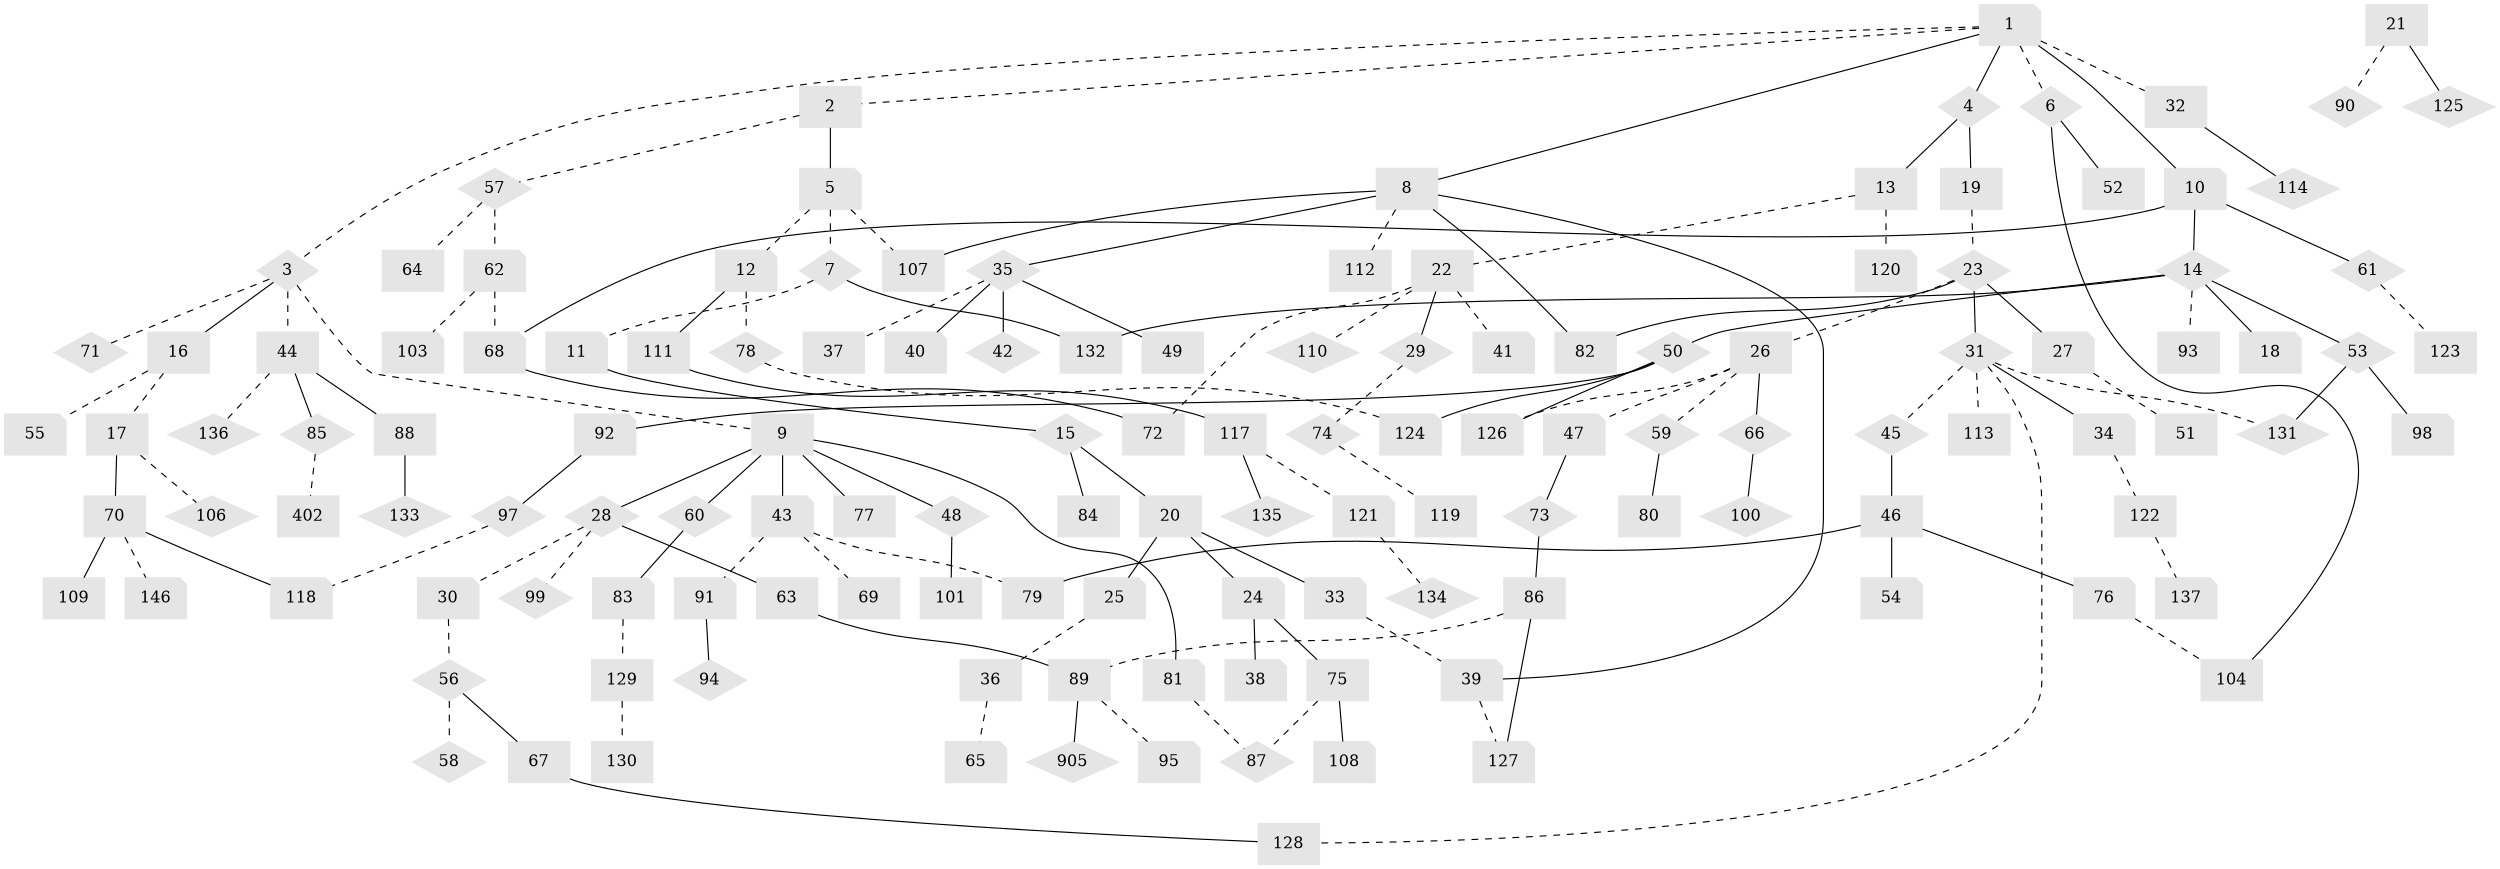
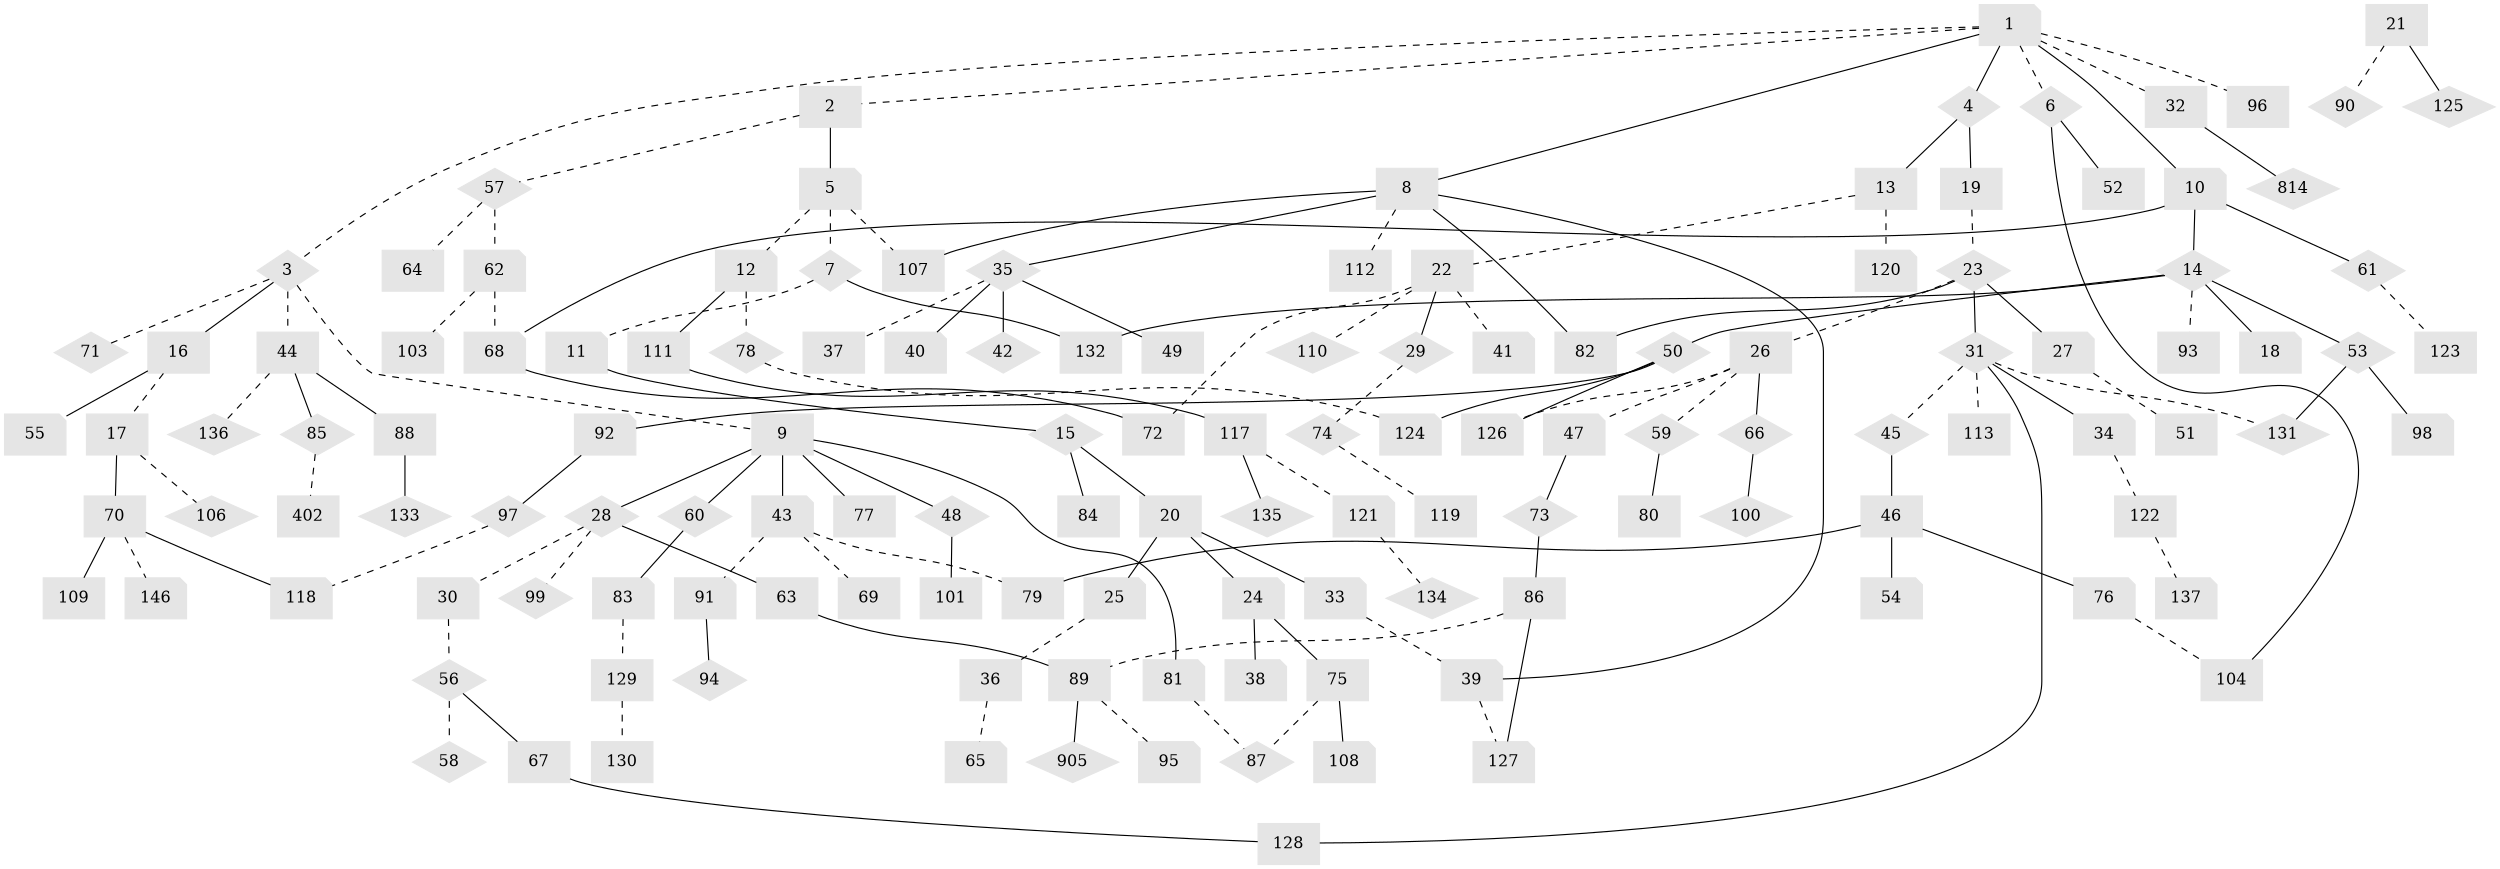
node "96": added
node "114": label "114" -> "814"
edge "16" -- "55": style dashed -> solid
edge "31" -- "128": style dashed -> solid
